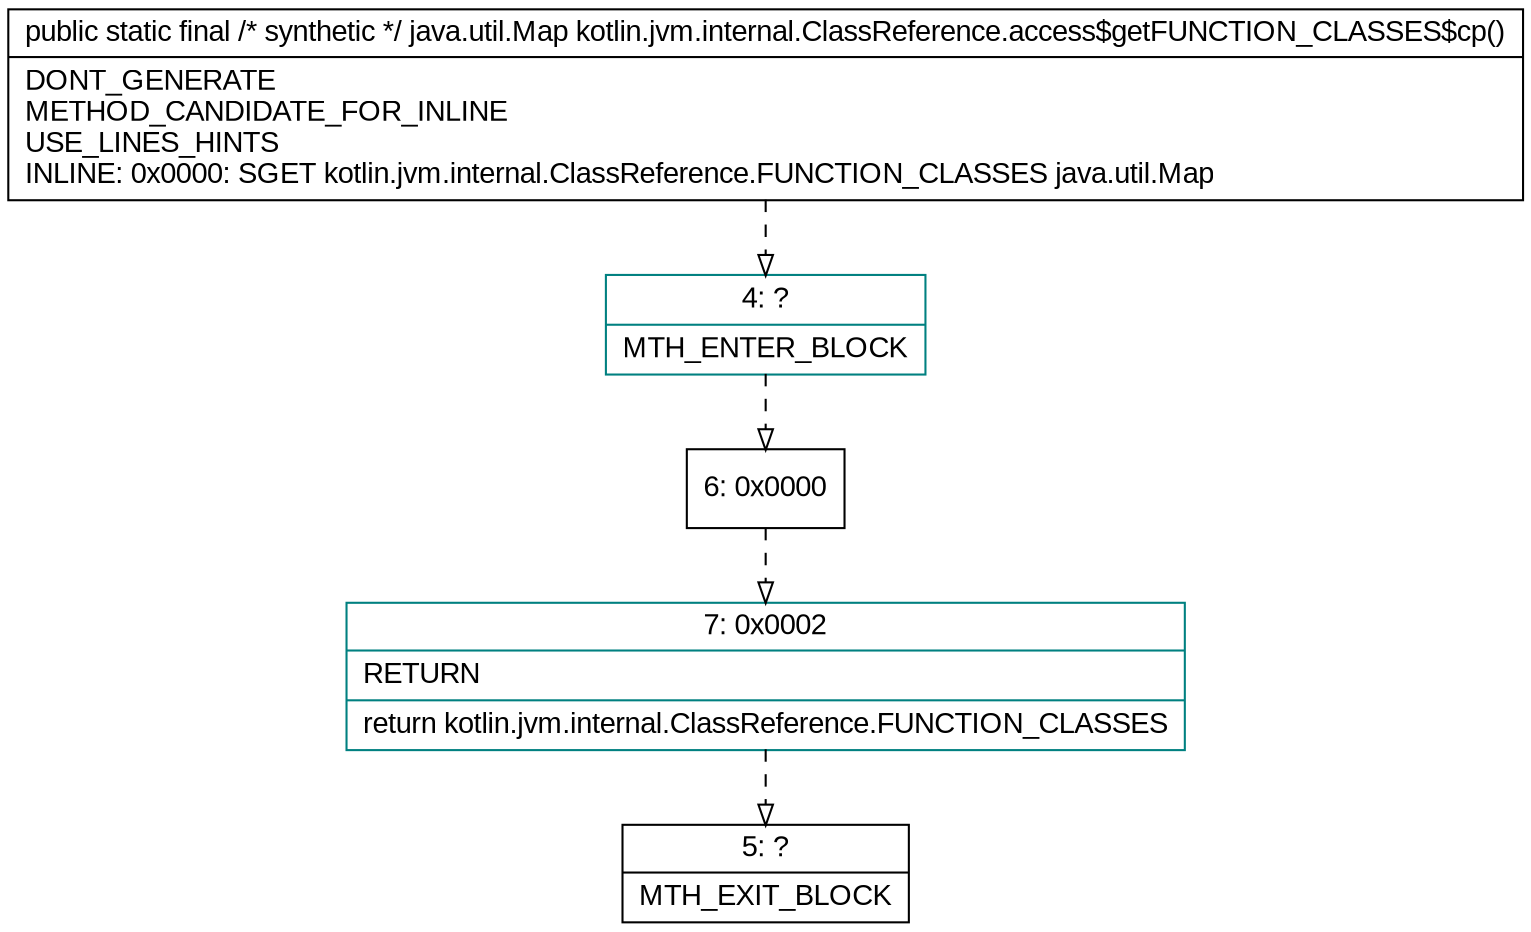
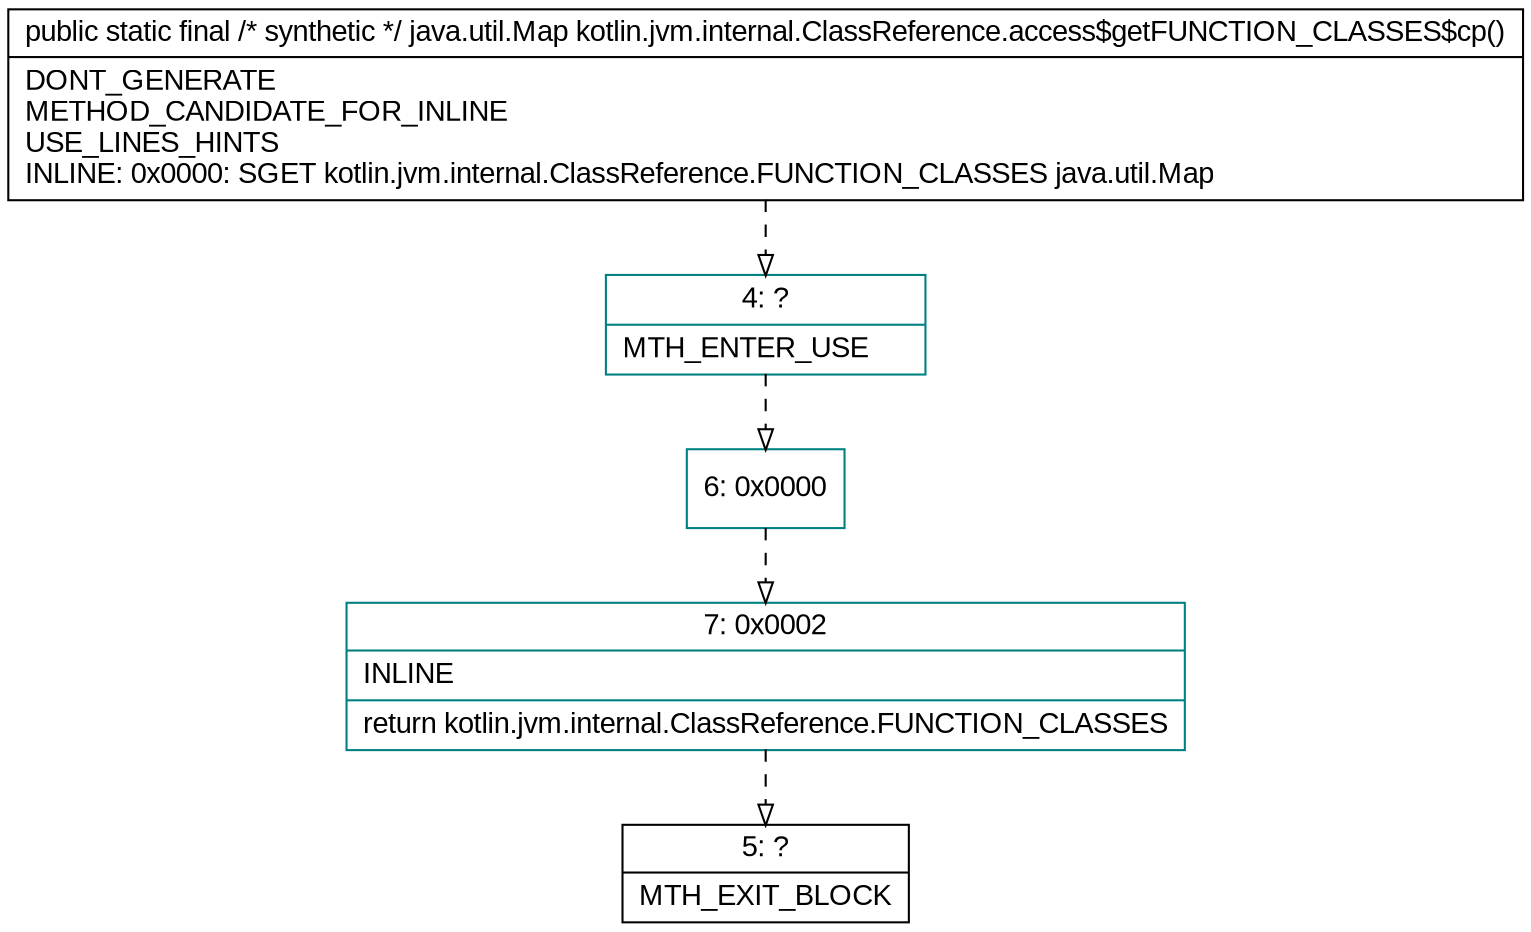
node "4: ?": text "MTH_ENTER_BLOCK" -> "MTH_ENTER_USE"
node "6: 0x0000": color black -> teal
node "7: 0x0002": text "RETURN" -> "INLINE"
